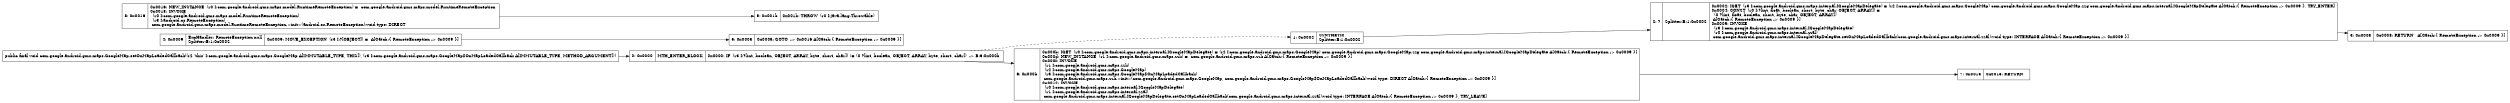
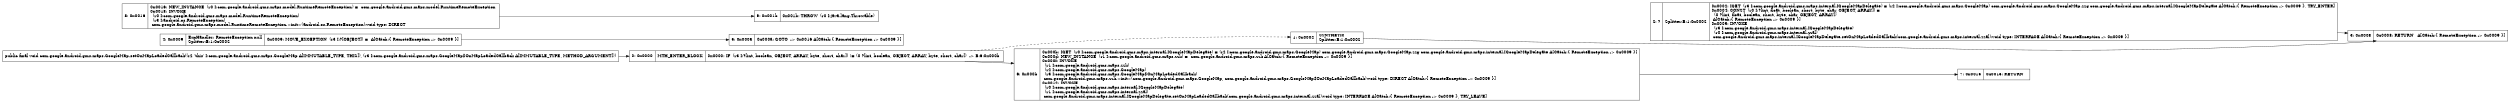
edge "1: 0x0002" -> "2: ?": now "1: 0x0002" -> "3: 0x0008"
